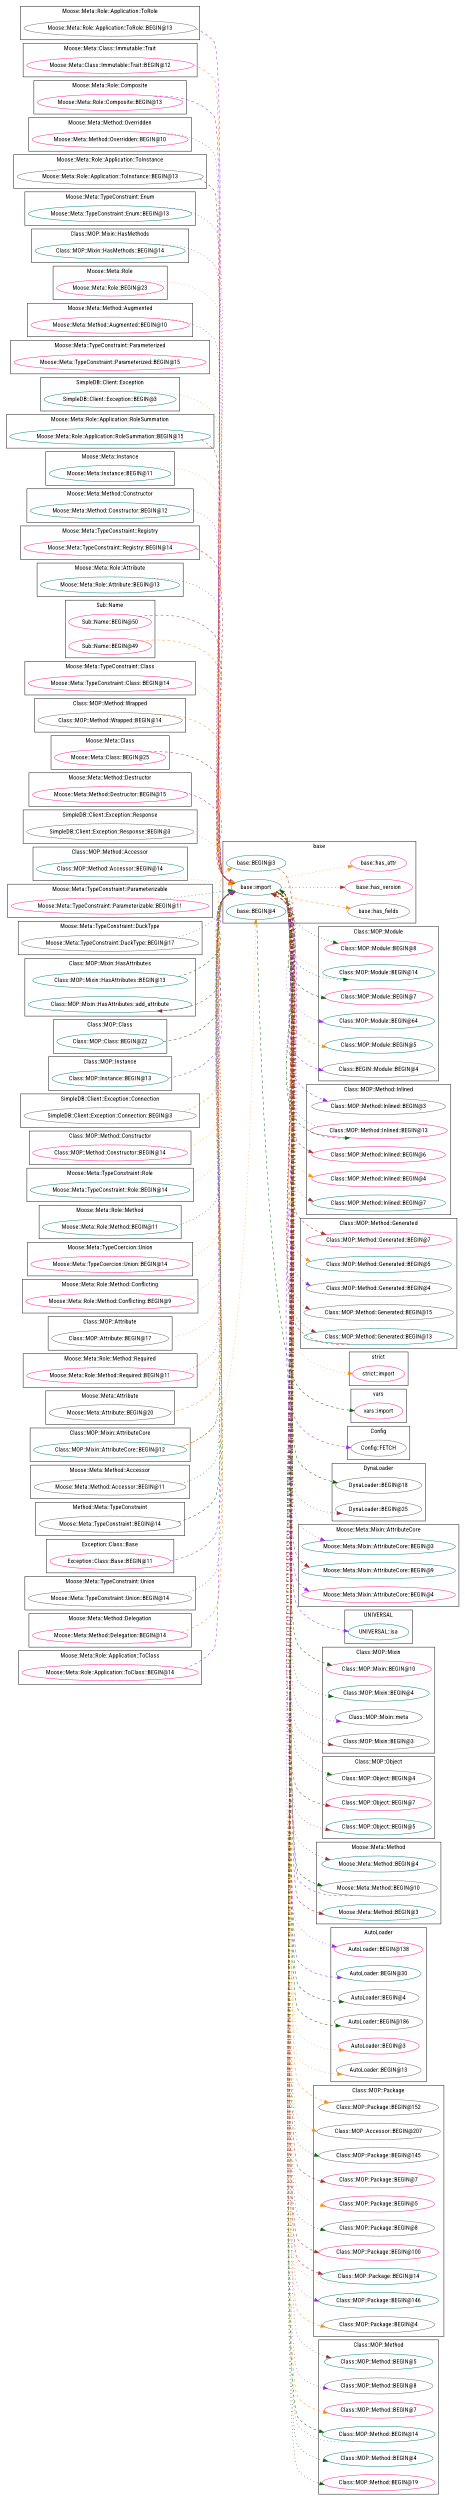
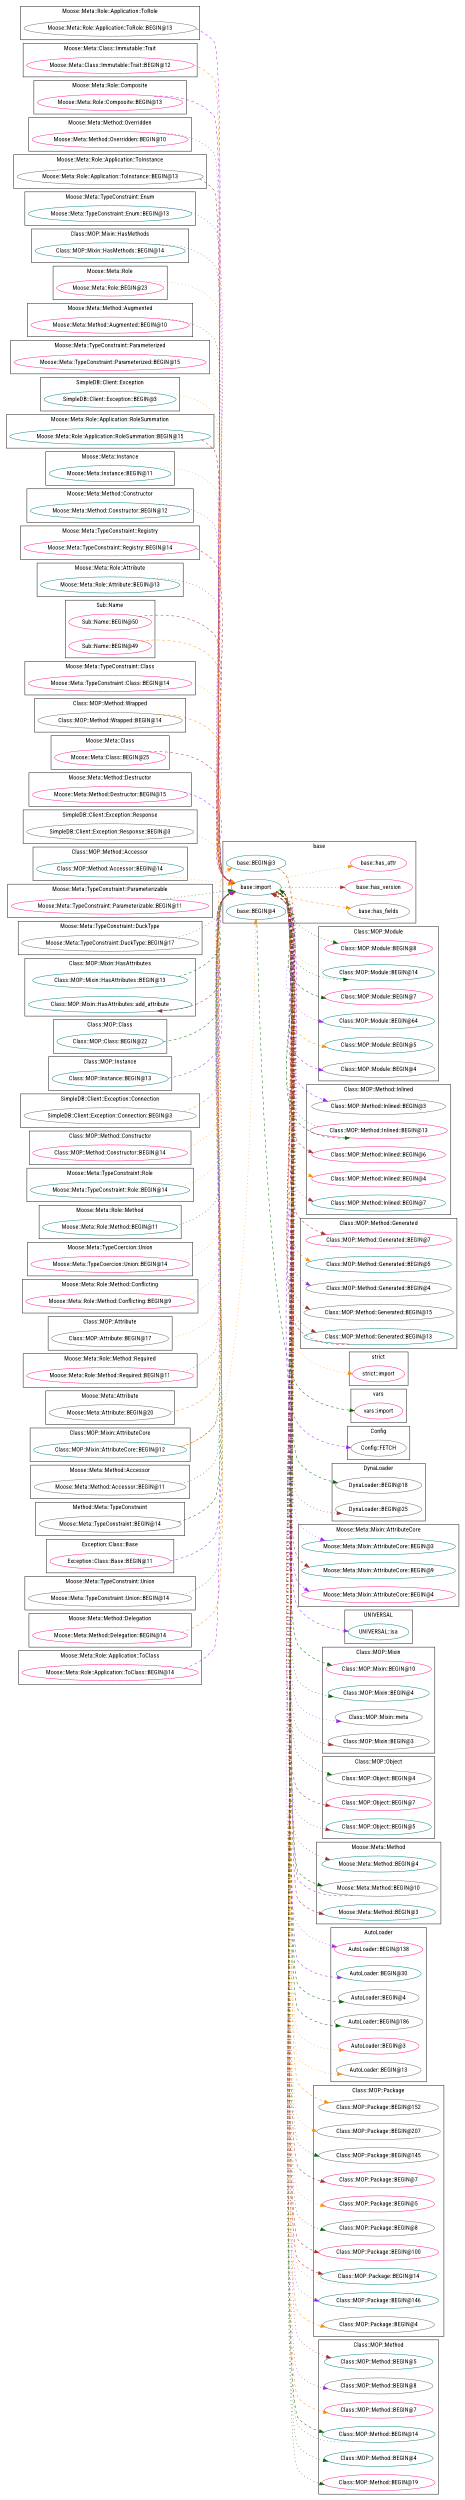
node "Class::BEGIN::Module::BEGIN@4": label "Class::BEGIN::Module::BEGIN@4" -> "Class::MOP::Module::BEGIN@4"
node "Class::MOP::Accessor::BEGIN@207": label "Class::MOP::Accessor::BEGIN@207" -> "Class::MOP::Package::BEGIN@207"
